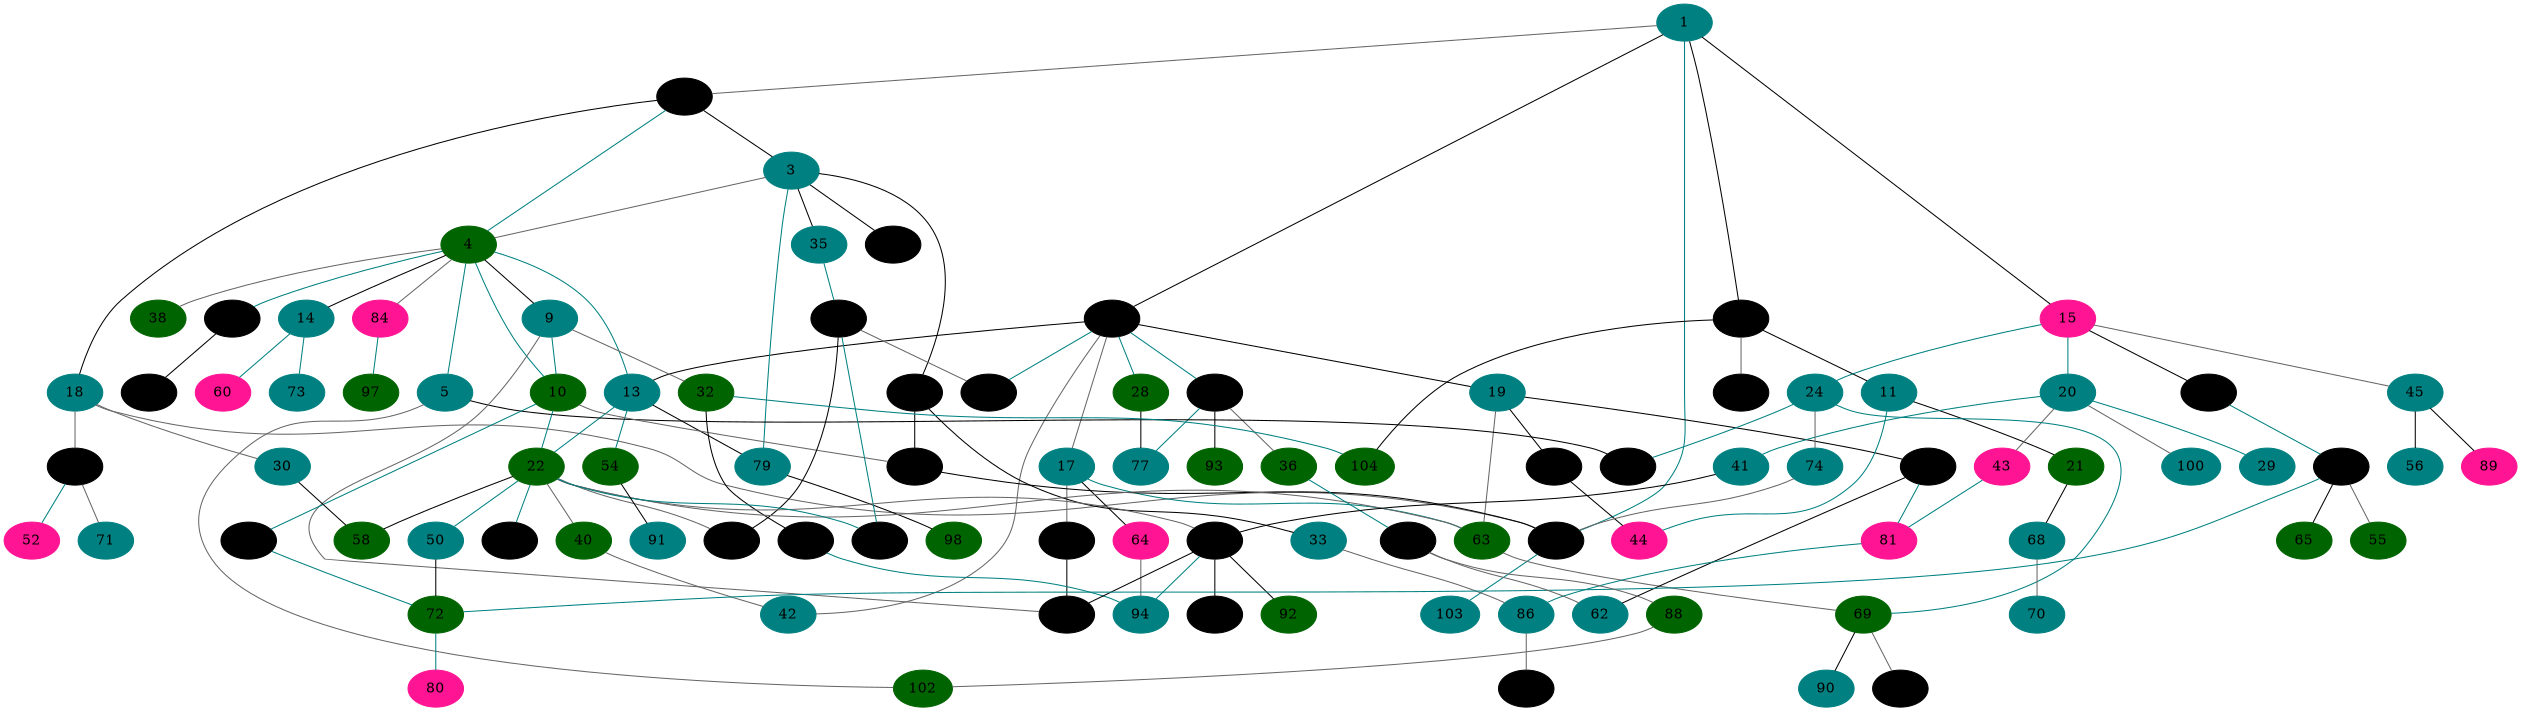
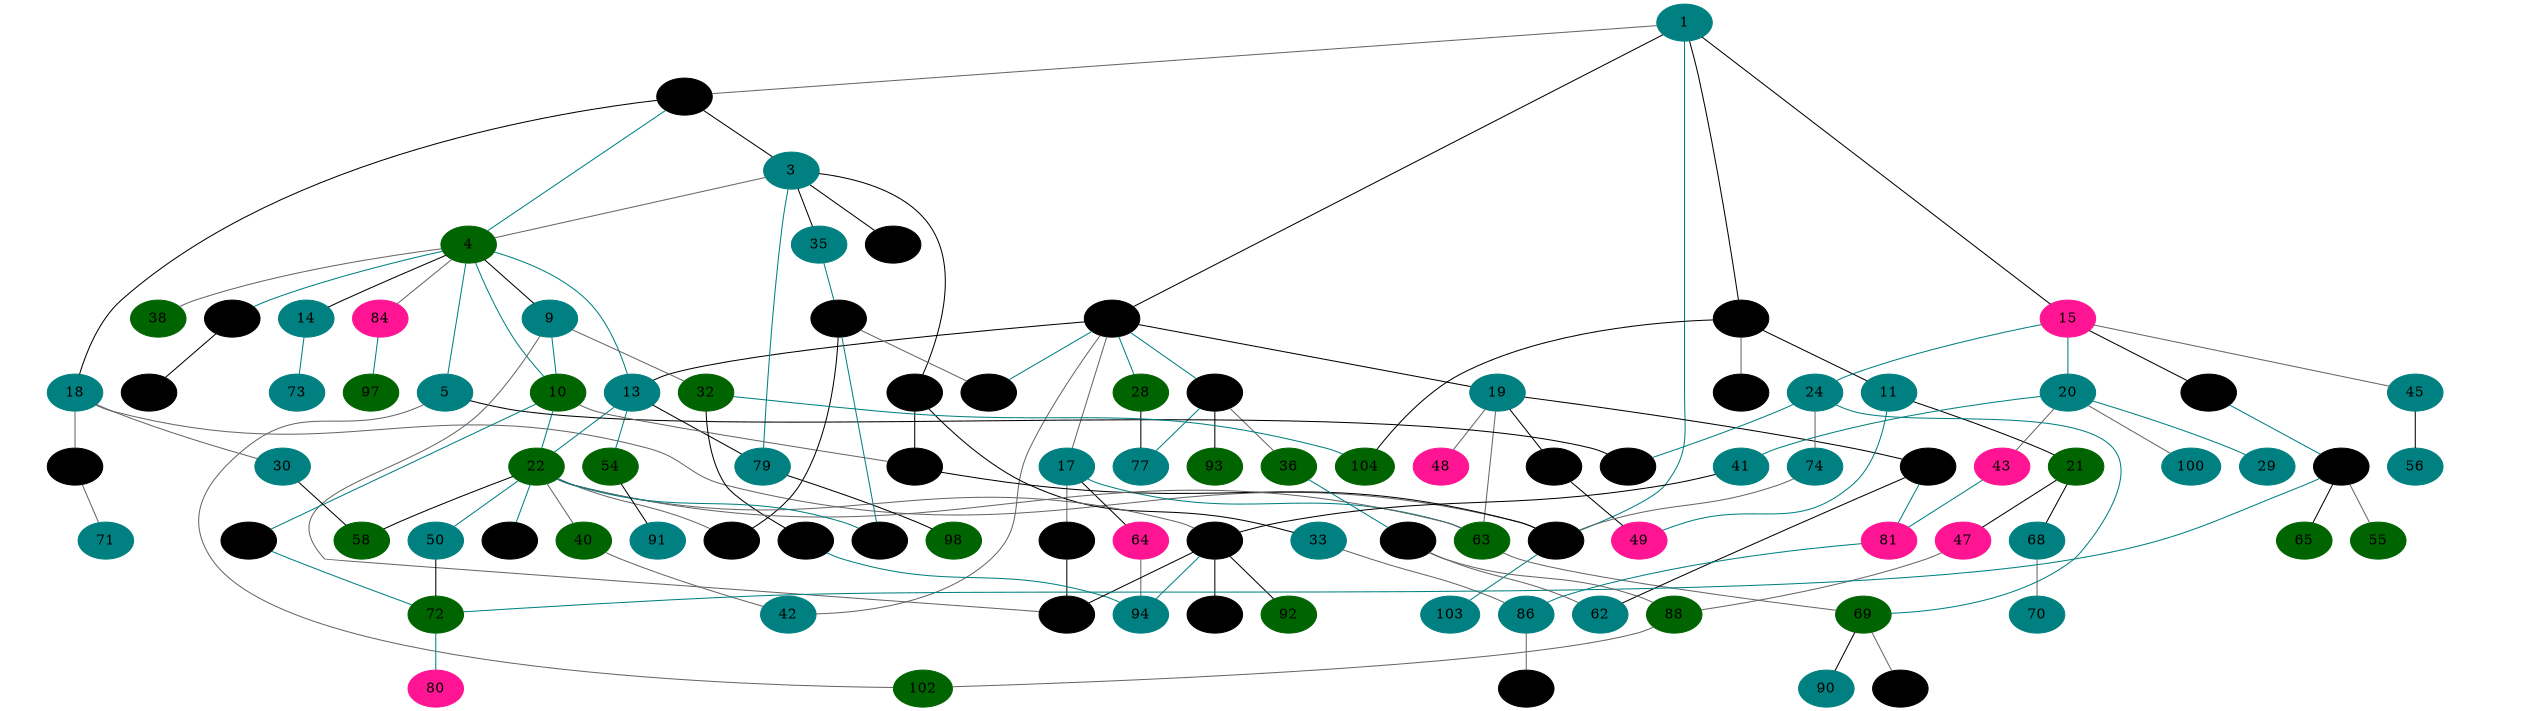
node "60": removed
node "48": added
node "89": removed
node "52": removed
node "44": label "44" -> "49"
node "47": added
